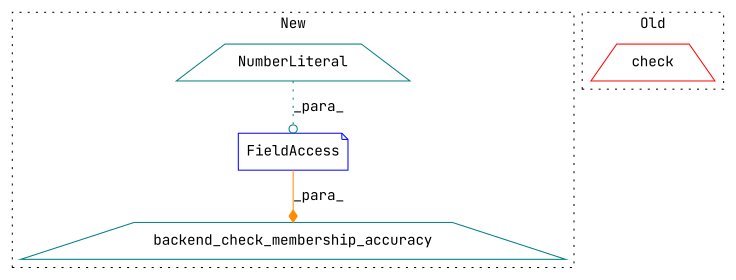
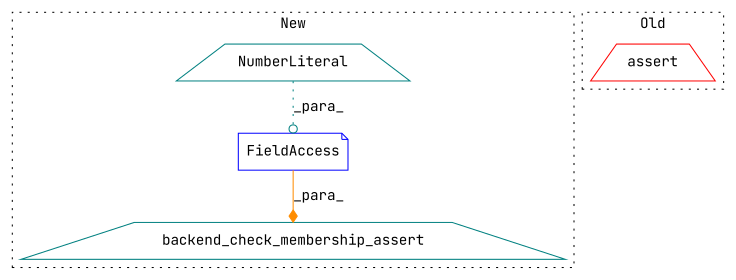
node "check": label "check" -> "assert"
node "backend_check_membership_accuracy": label "backend_check_membership_accuracy" -> "backend_check_membership_assert"
